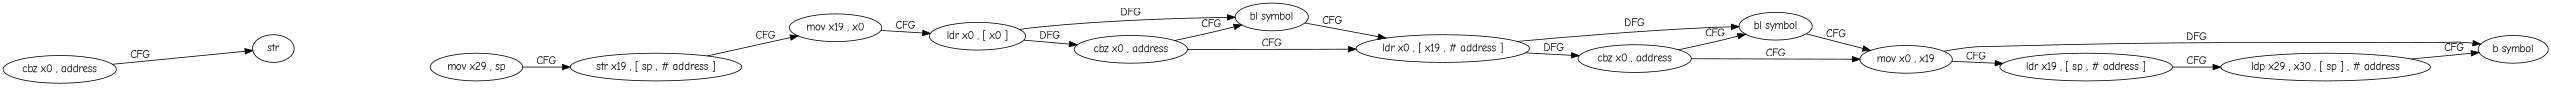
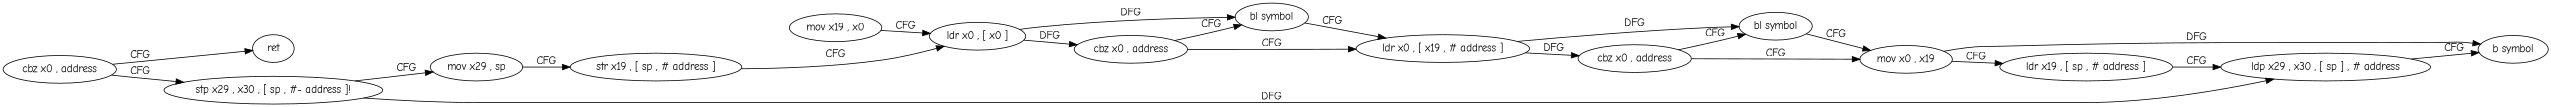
edge "str x19 , [ sp , # address ]" -> "mov x19 , x0": now "str x19 , [ sp , # address ]" -> "ldr x0 , [ x0 ]"
node "str": label "str" -> "ret"
node "stp x29 , x30 , [ sp , #- address ]!": added
